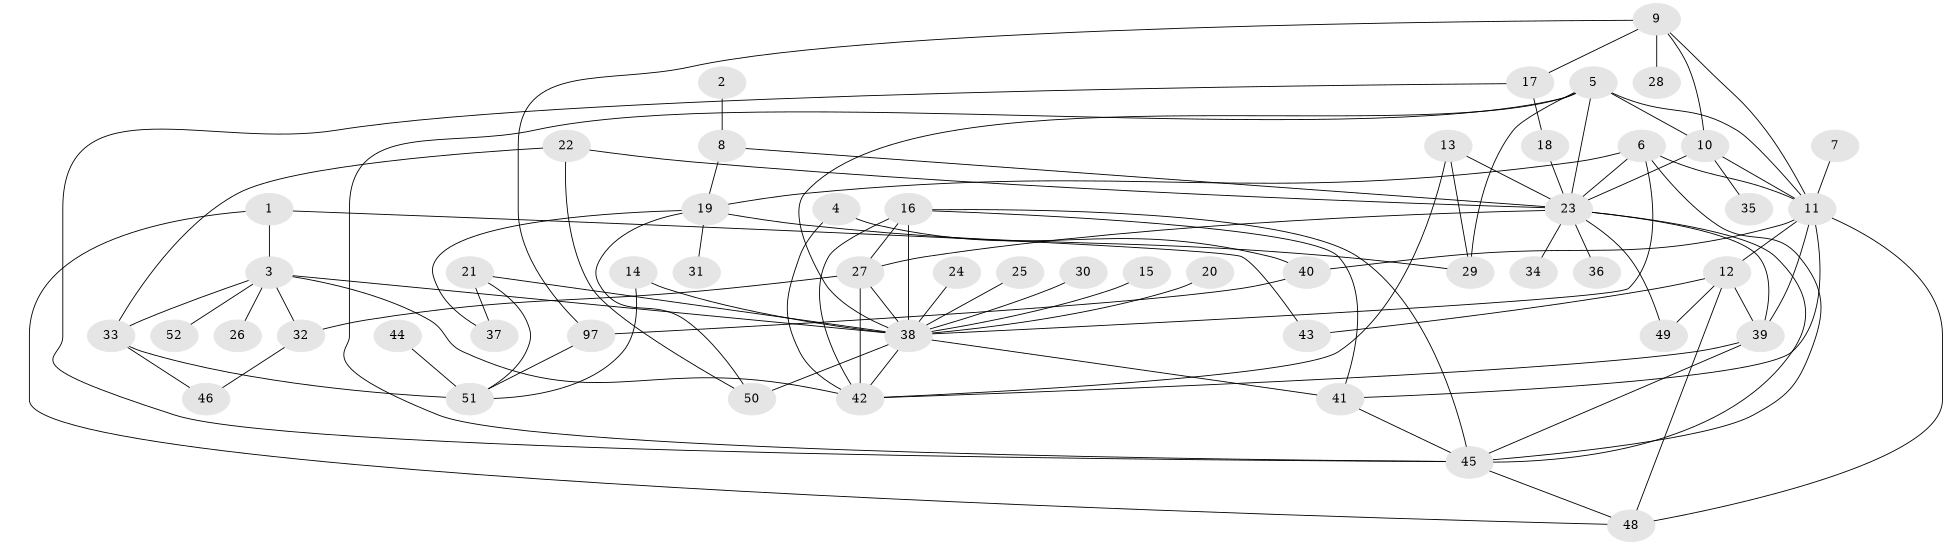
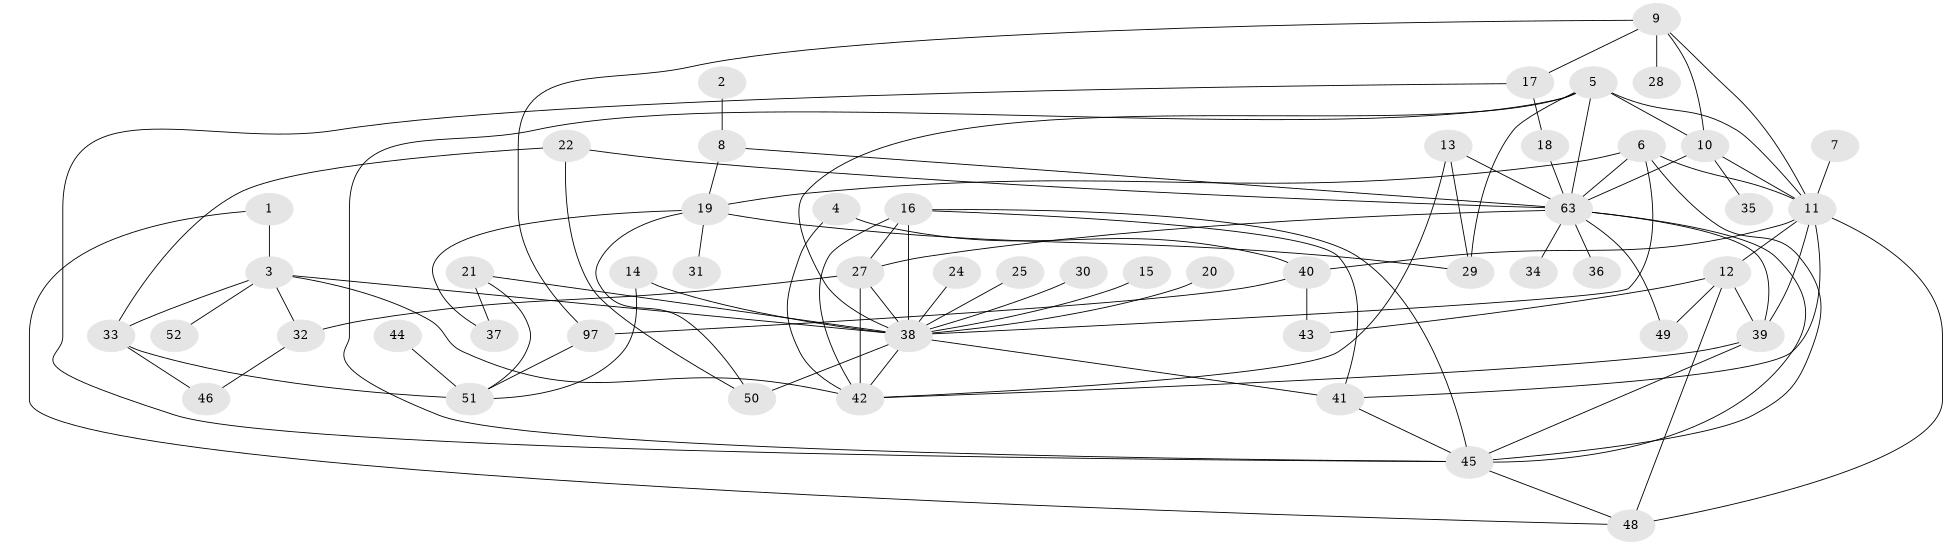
node "23": label "23" -> "63"
edge "1" -- "43": now "40" -- "43"
node "26": removed
